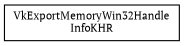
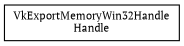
node "VkExportMemoryWin32Handle InfoKHR": label "VkExportMemoryWin32Handle InfoKHR" -> "VkExportMemoryWin32Handle Handle"
